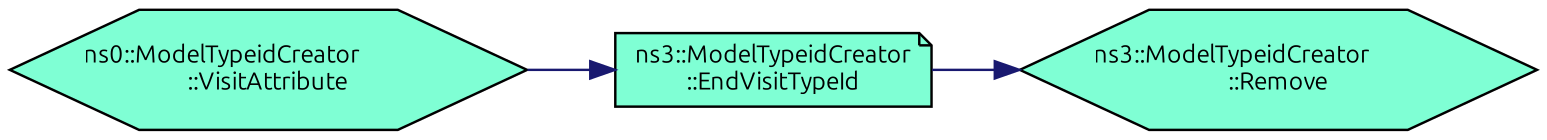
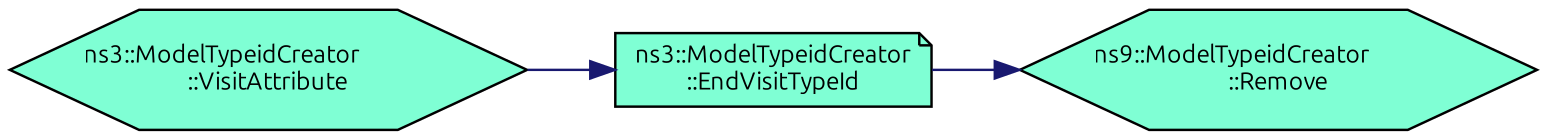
node "ns0::ModelTypeidCreator ::VisitAttribute": label "ns0::ModelTypeidCreator ::VisitAttribute" -> "ns3::ModelTypeidCreator ::VisitAttribute"
node "ns3::ModelTypeidCreator ::Remove": label "ns3::ModelTypeidCreator ::Remove" -> "ns9::ModelTypeidCreator ::Remove"
